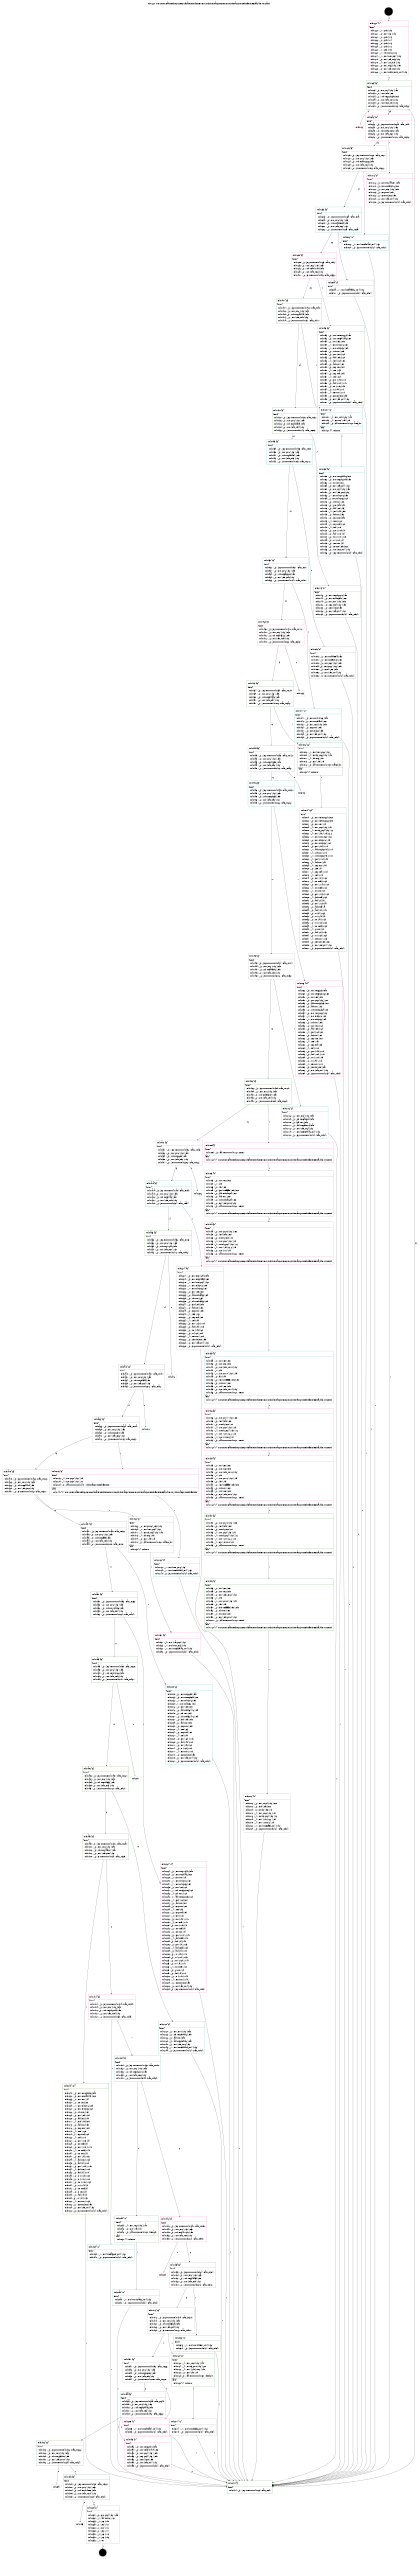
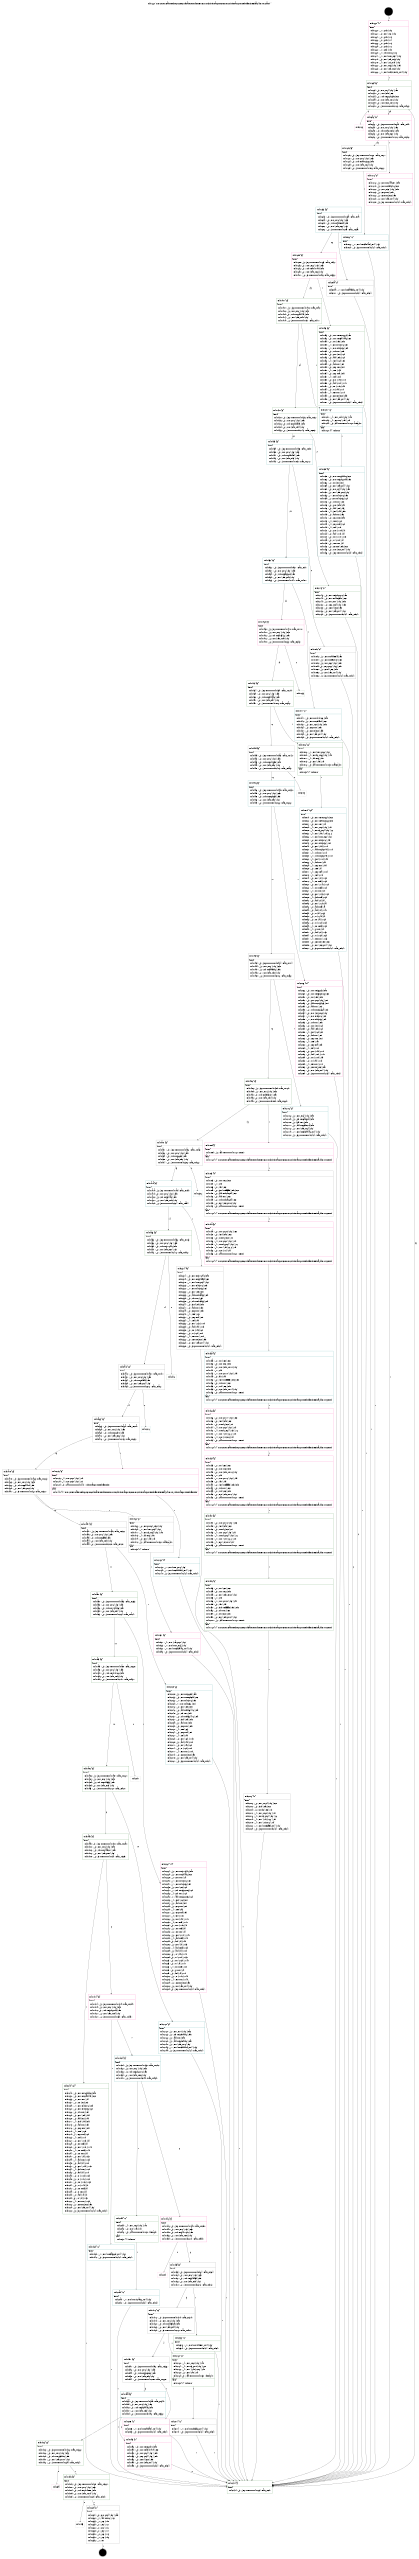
edge "0x4018bc [25]" -> "0x4018d5 [25]": removed, label "27"
